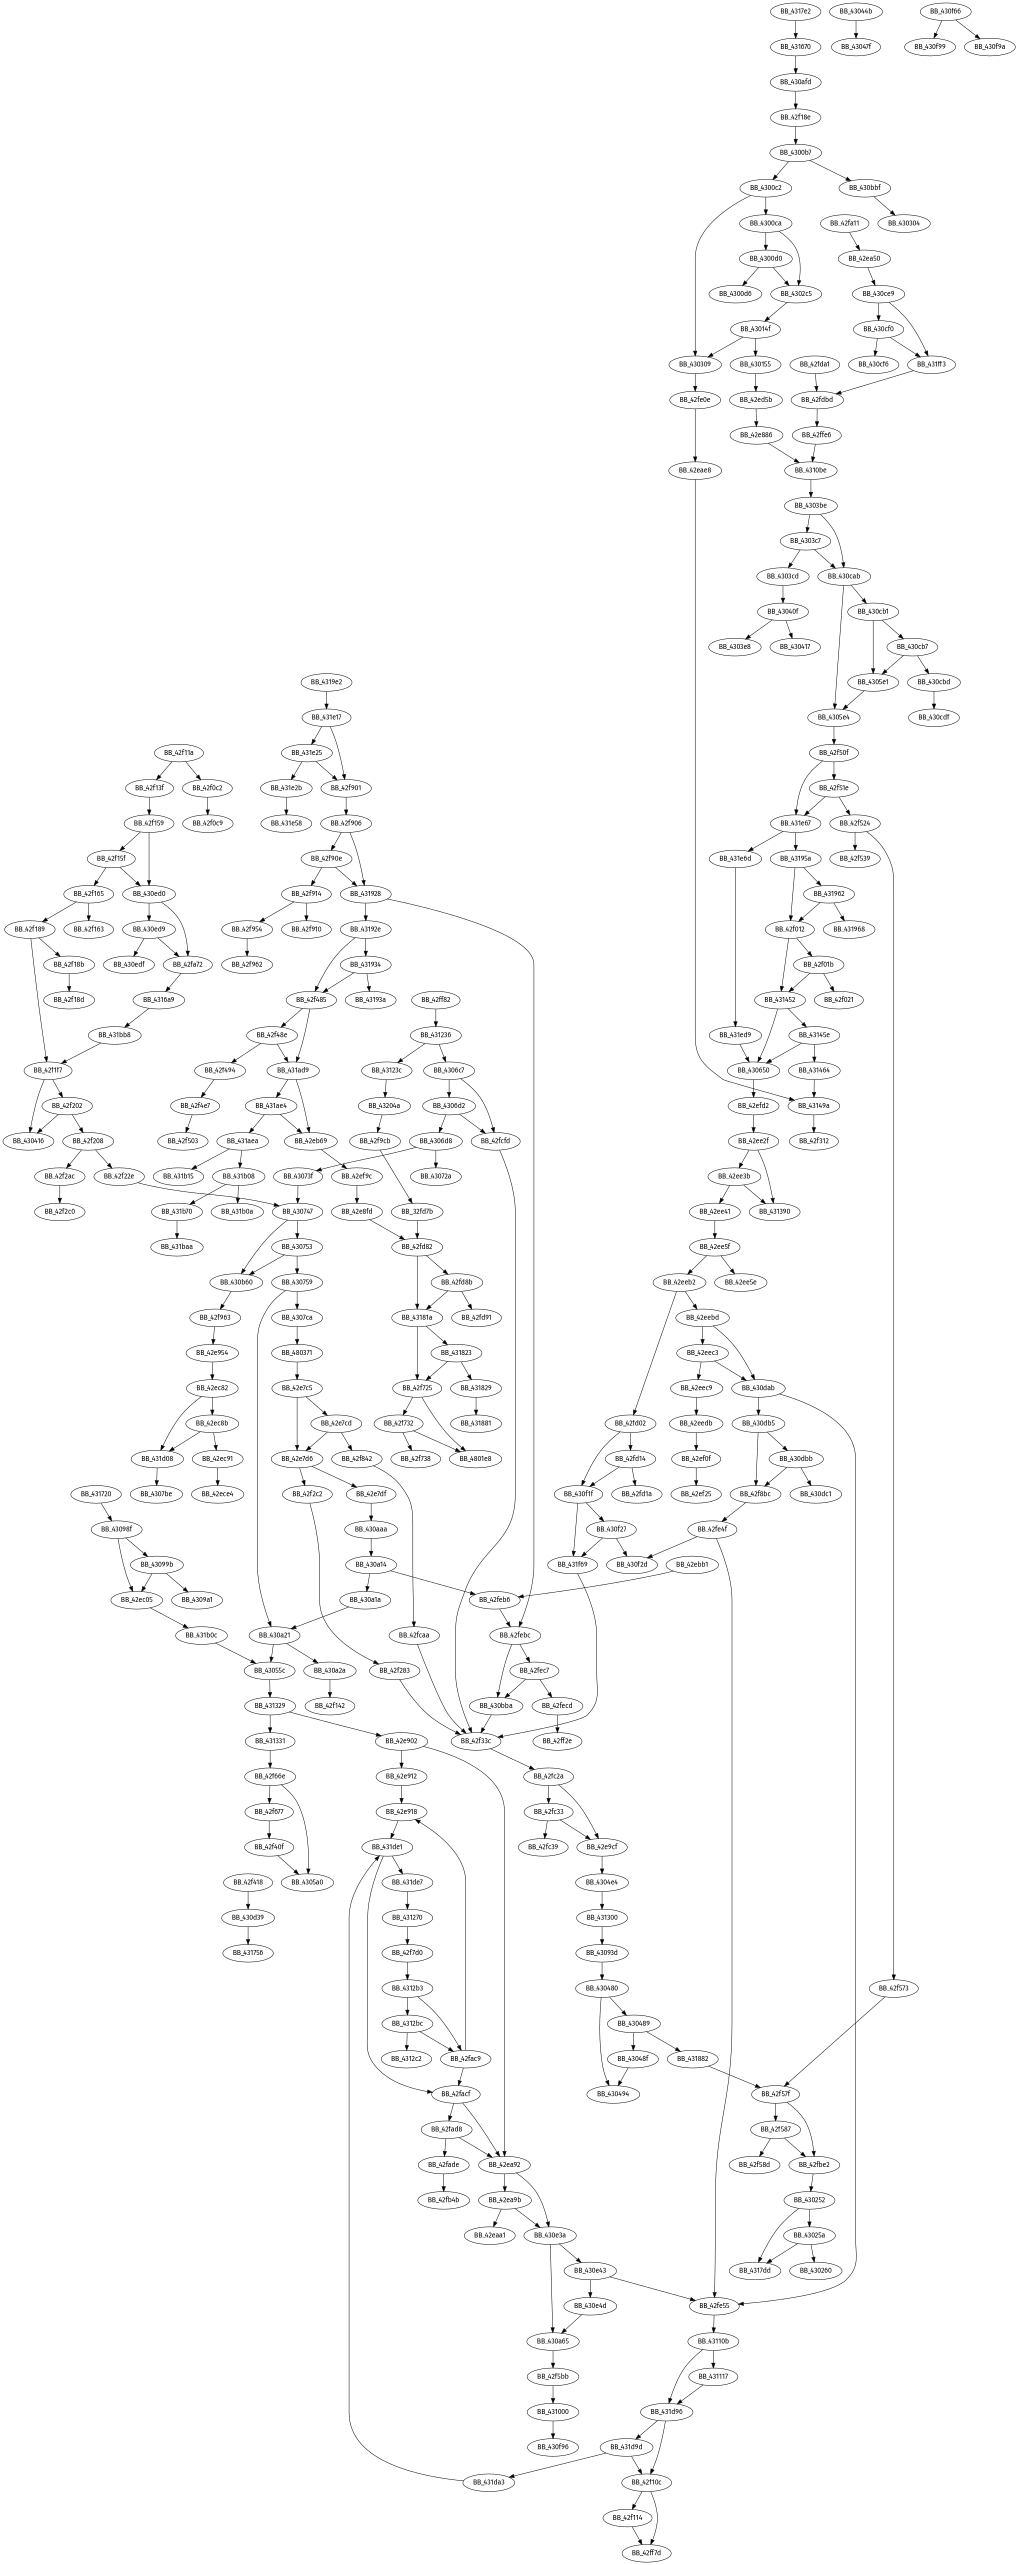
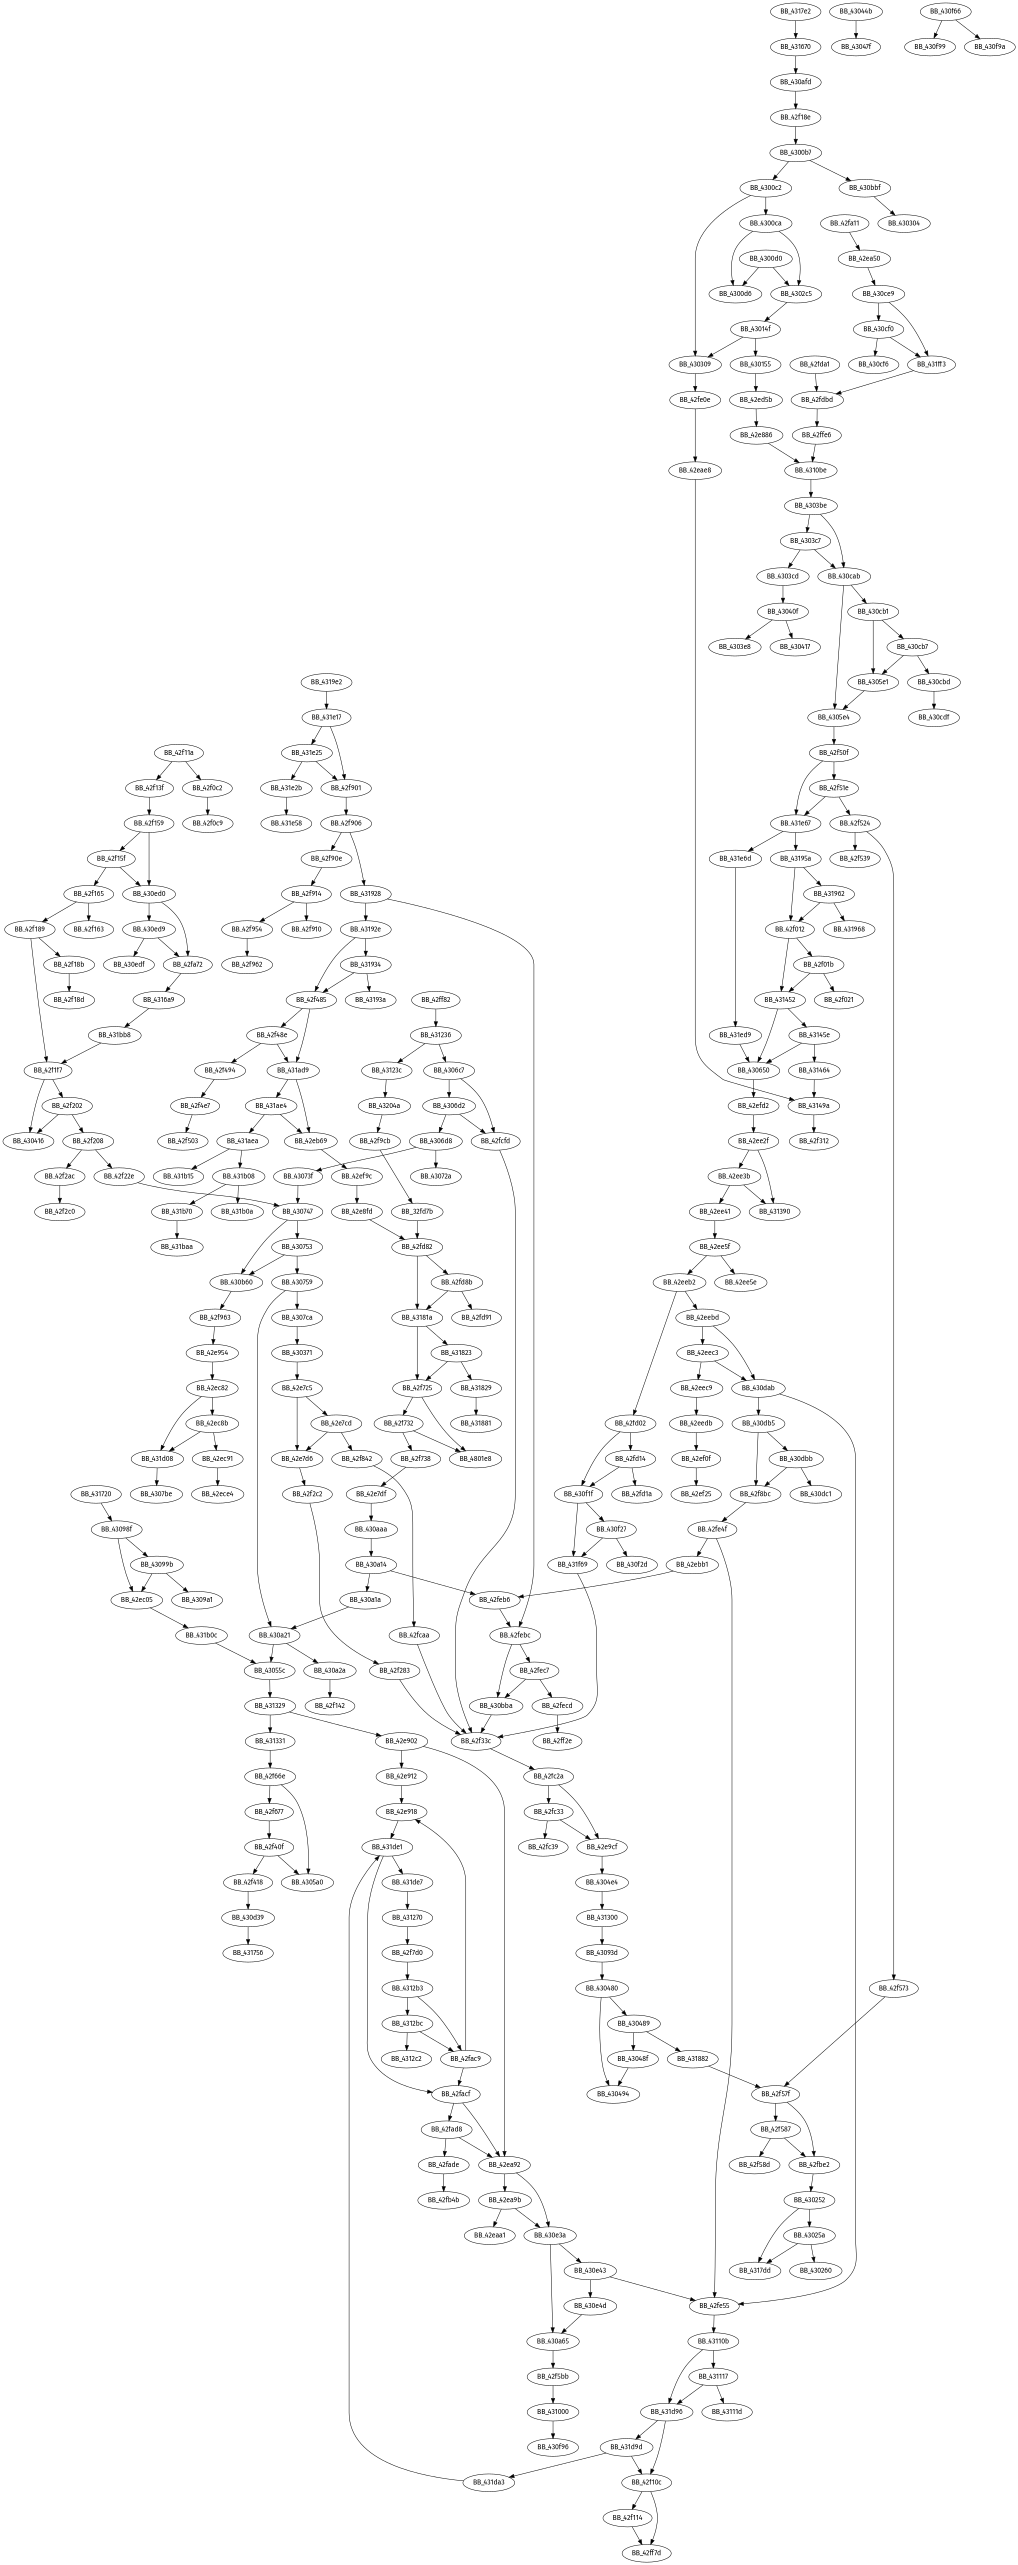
edge "BB_4300ca" -> "BB_4300d0": now "BB_4300ca" -> "BB_4300d6"
edge "BB_42f90e" -> "BB_431928": removed
node "BB_480371": label "BB_480371" -> "BB_430371"
edge "BB_42e7d6" -> "BB_42e7df": now "BB_42f738" -> "BB_42e7df"
edge "BB_42fe4f" -> "BB_430f2d": now "BB_42fe4f" -> "BB_42ebb1"
edge "BB_42f40f" -> "BB_42f418": added
node "BB_43111d": added
